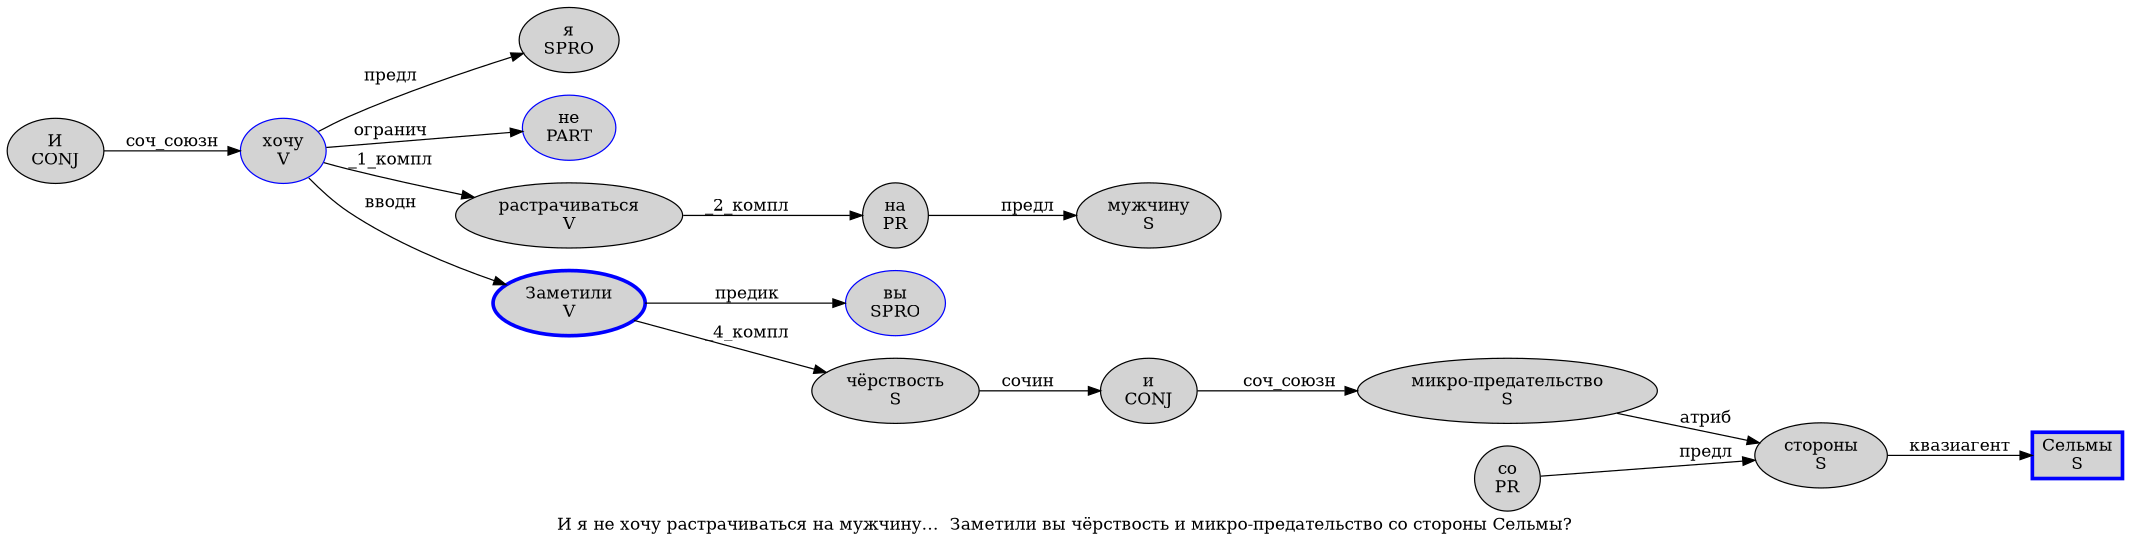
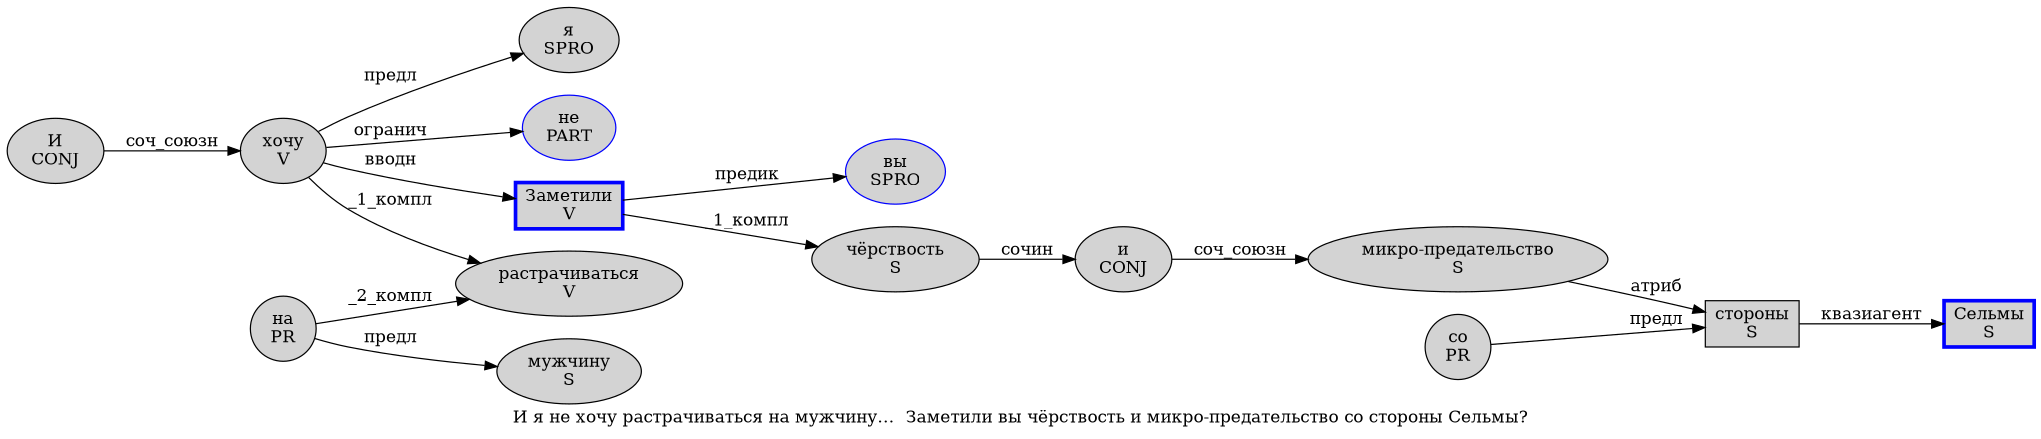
node "хочу V": color blue -> black
edge "растрачиваться V" -> "на PR": reversed
node "Заметили V": shape ellipse -> box
edge "Заметили V" -> "чёрствость S": label "_4_компл" -> "_1_компл"
node "стороны S": shape ellipse -> box
